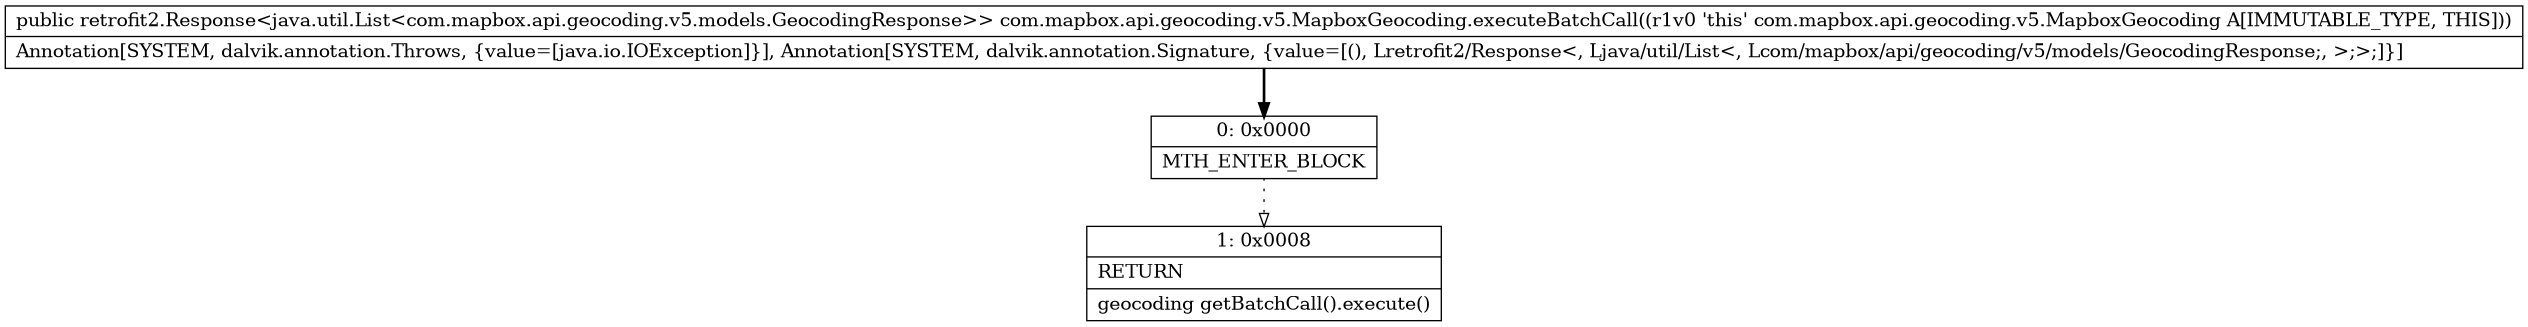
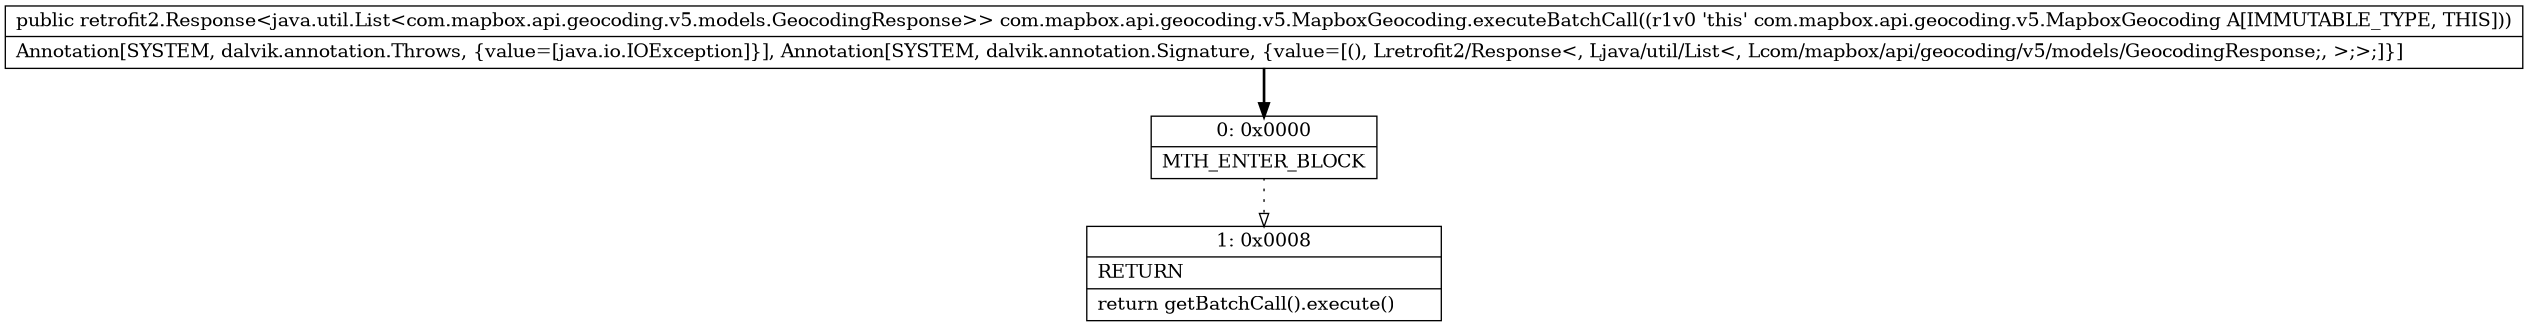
node "1: 0x0008": text "geocoding getBatchCall().execute()" -> "return getBatchCall().execute()"
